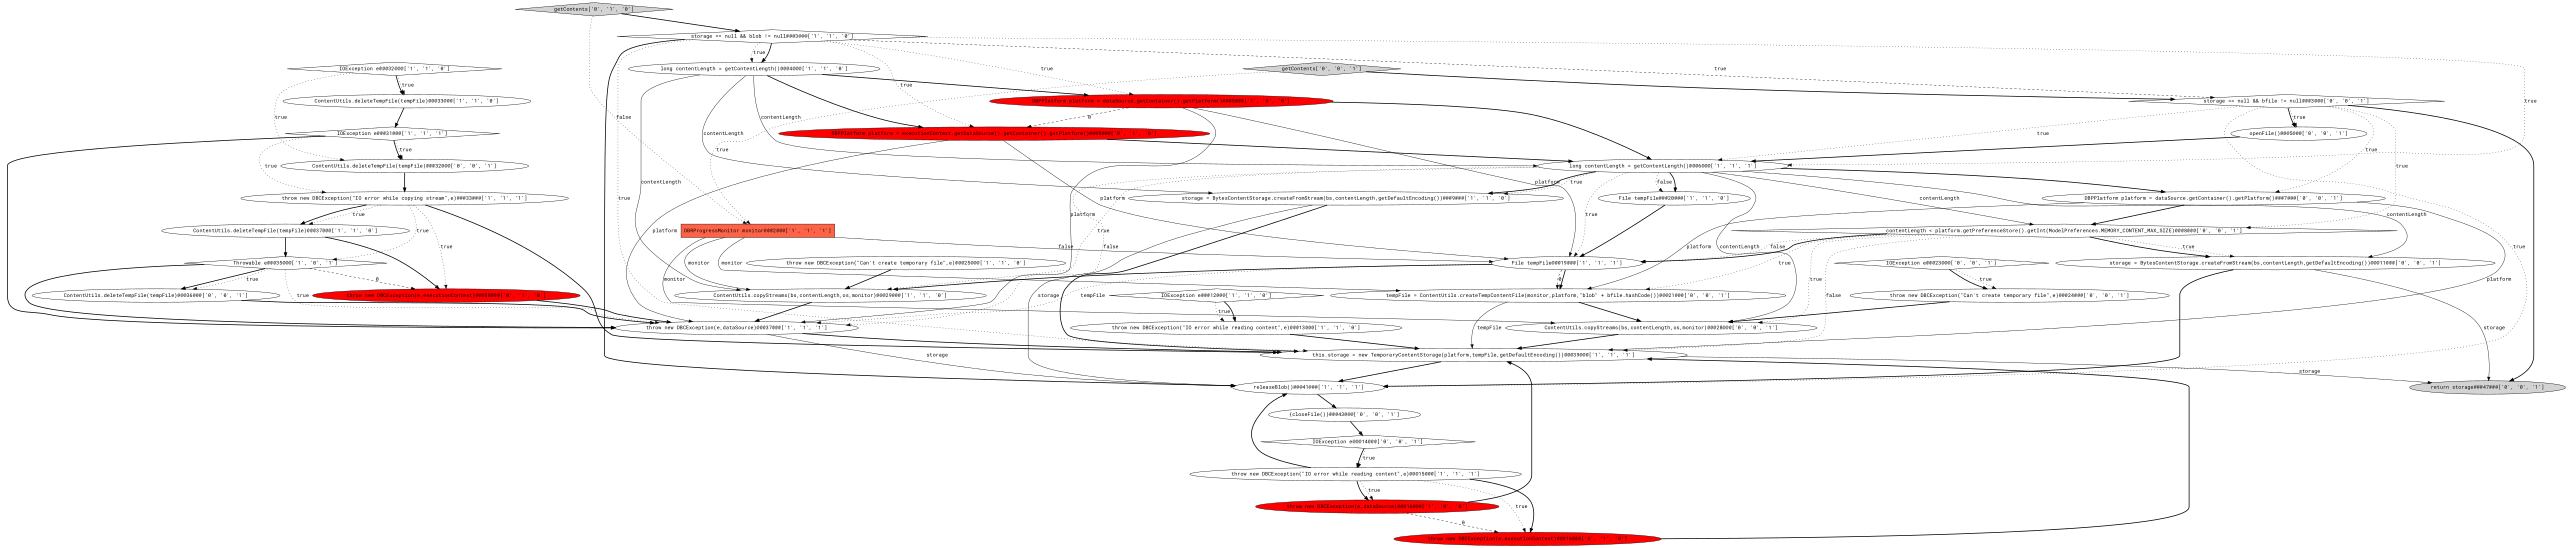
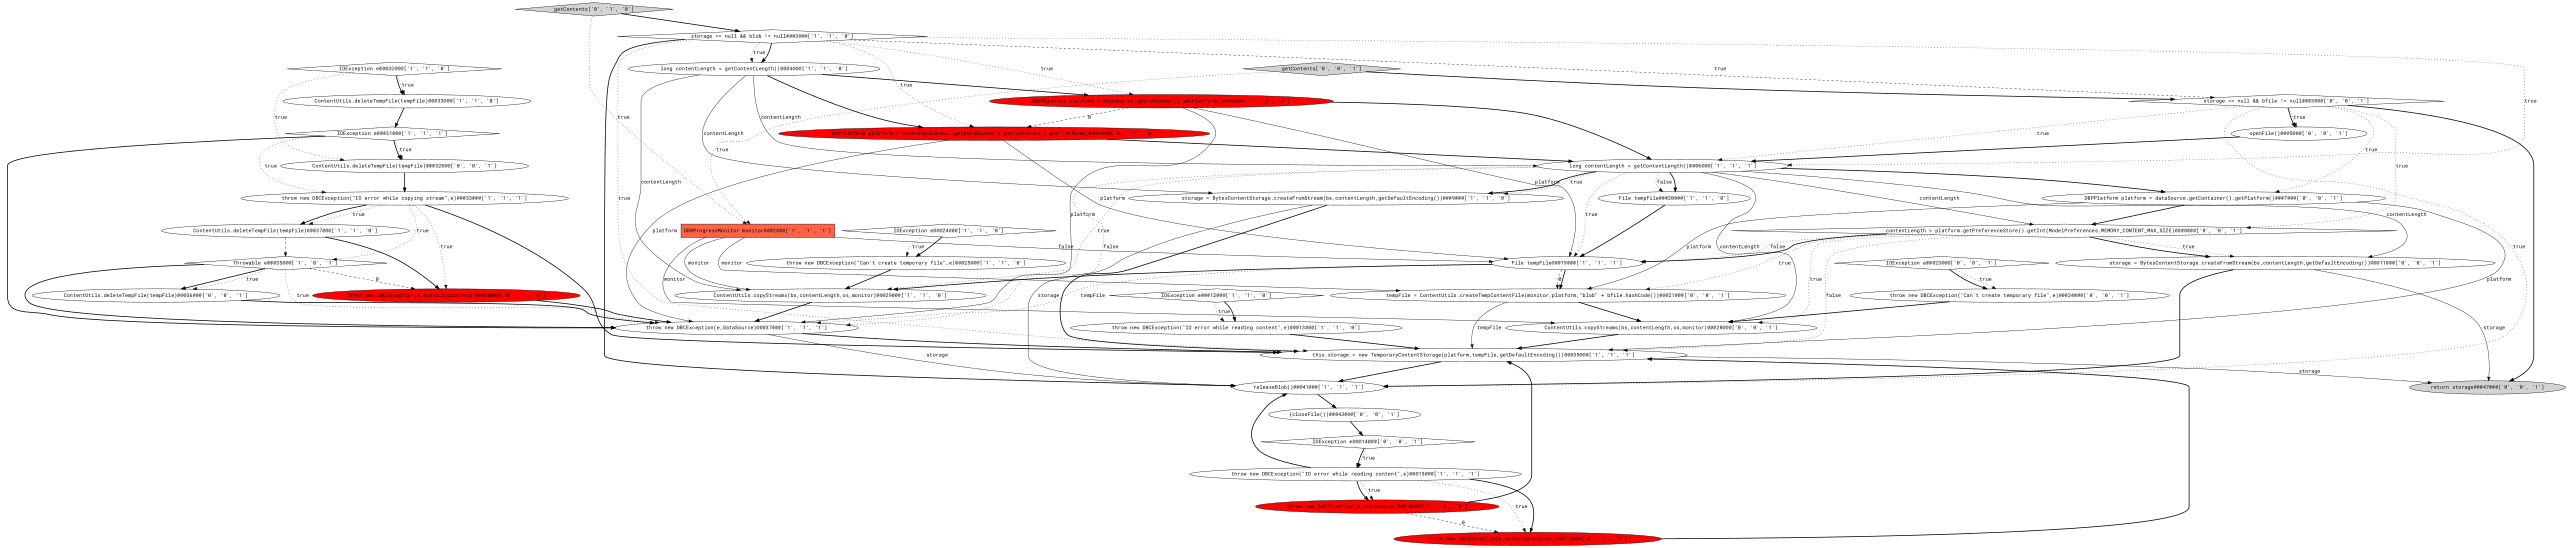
edge "getContents['0', '1', '0']" -> "DBRProgressMonitor monitor@@@2@@@['1', '1', '1']": label "false" -> "true"
node "IOException e@@@24@@@['1', '1', '0']": added
edge "ContentUtils.deleteTempFile(tempFile)@@@37@@@['1', '1', '0']" -> "Throwable e@@@35@@@['1', '0', '1']": style bold -> dashed
